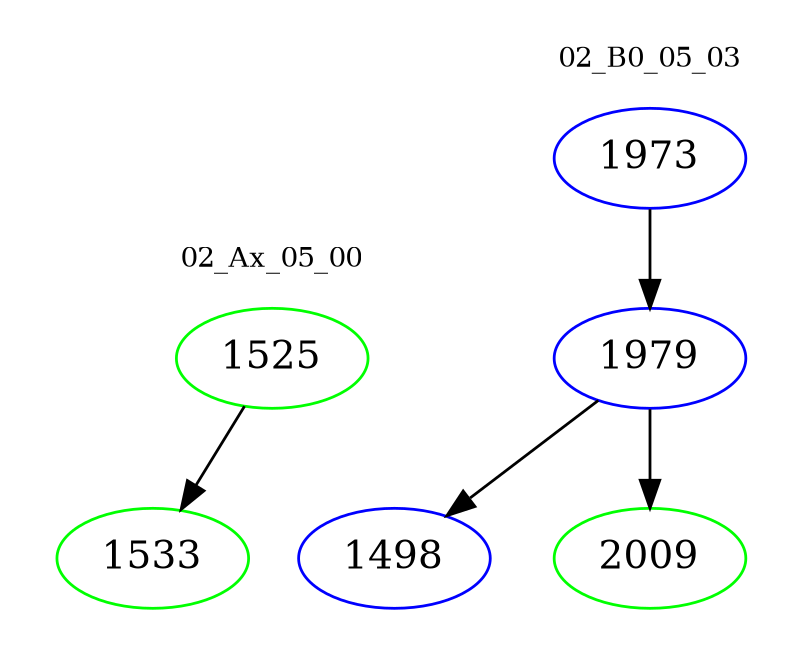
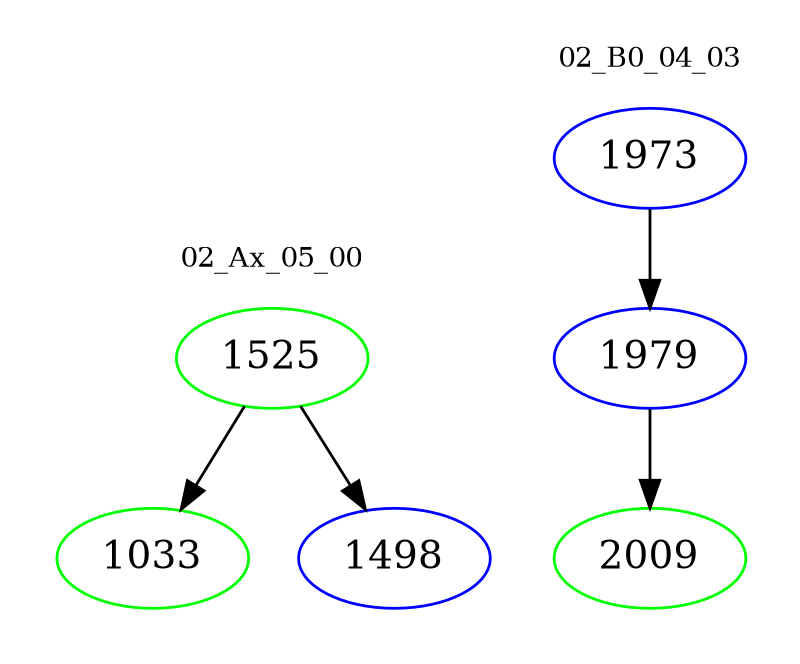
cluster "02_B0_05_03": label "02_B0_05_03" -> "02_B0_04_03"
edge "1979" -> "1498": now "1525" -> "1498"
node "1533": label "1533" -> "1033"
